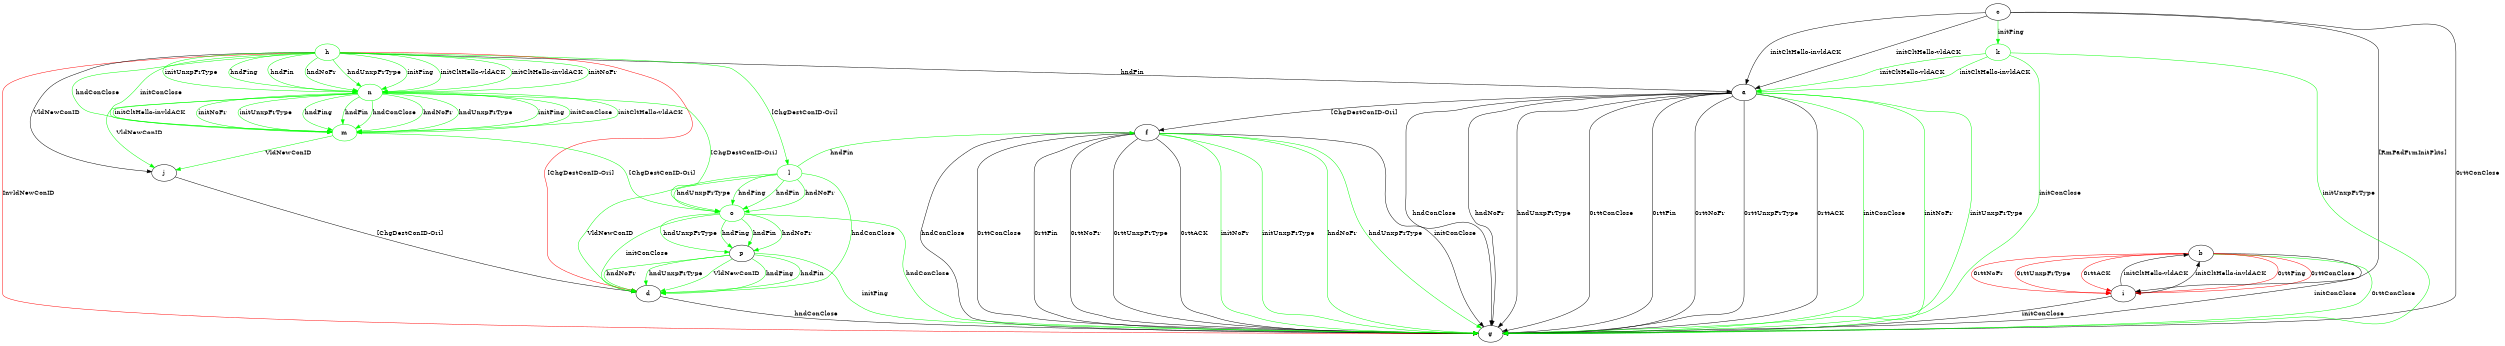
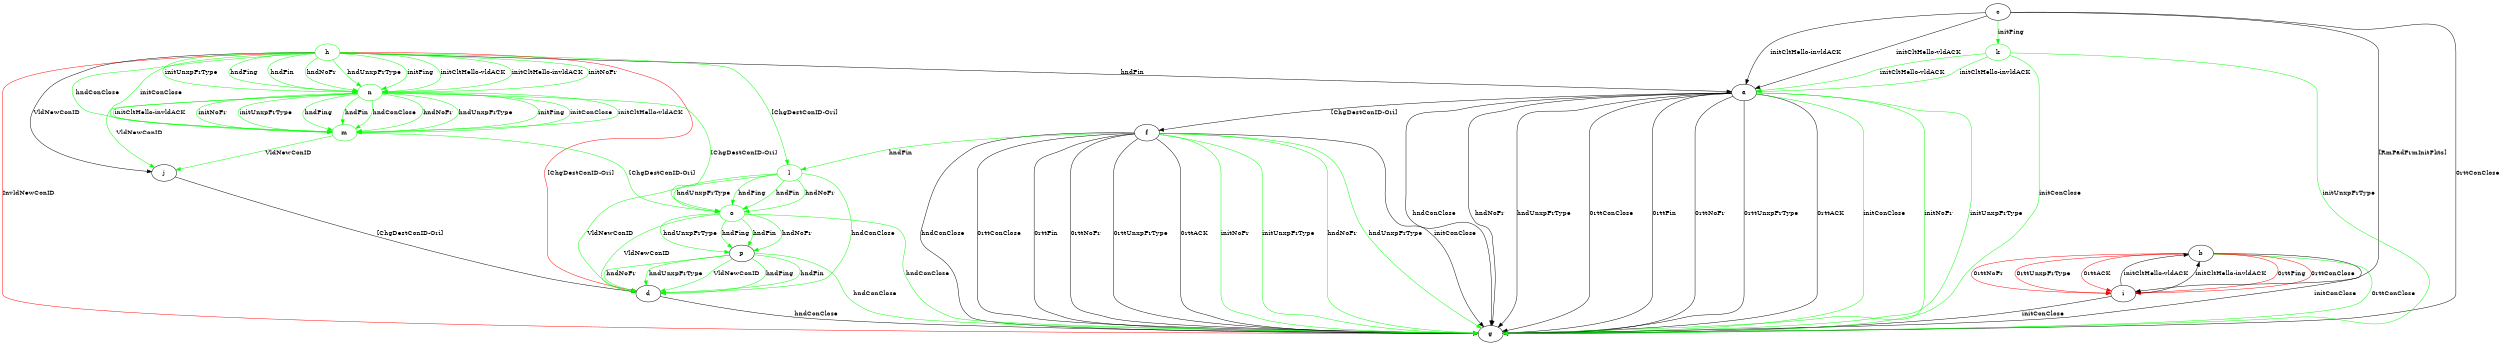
edge "l" -> "f": reversed
edge "o" -> "d": label "initConClose " -> "VldNewConID "
edge "p" -> "g": label "initPing " -> "hndConClose "
